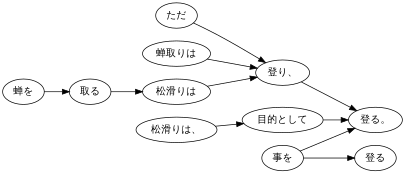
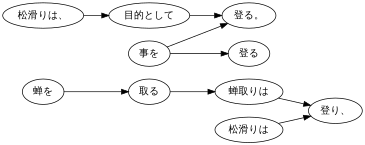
node "ただ": removed
edge "取る" -> "松滑りは": now "取る" -> "蝉取りは"
edge "登り、" -> "登る。": removed
